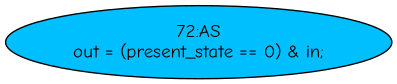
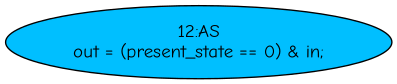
node "72:AS out = (present_state == 0) & in;": label "72:AS out = (present_state == 0) & in;" -> "12:AS out = (present_state == 0) & in;"
